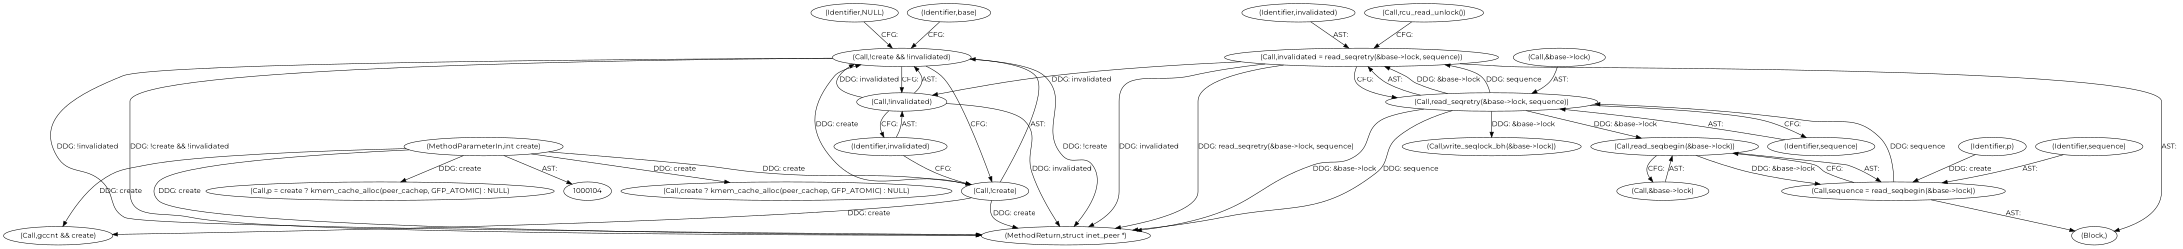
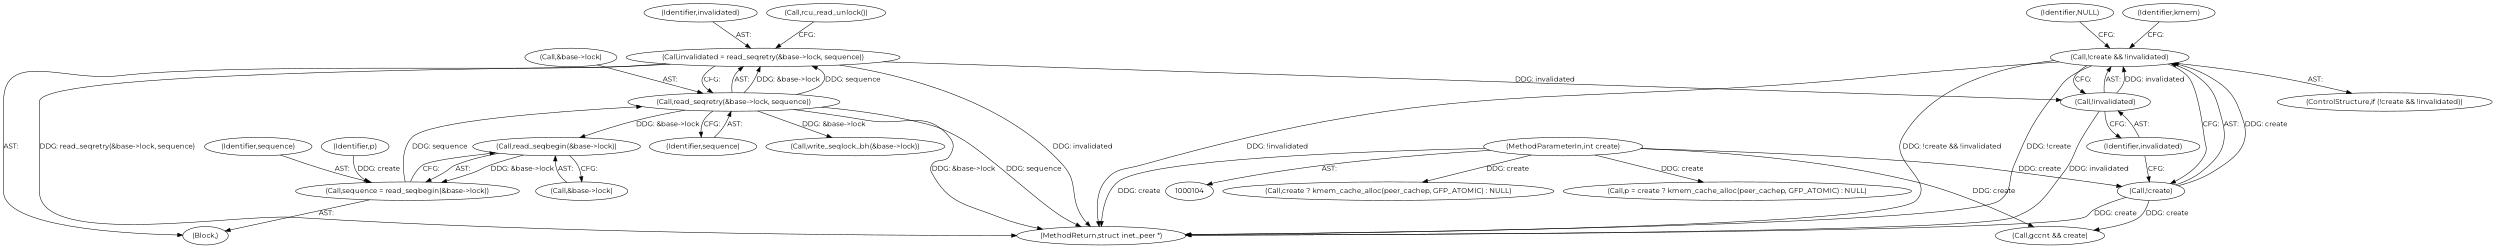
node "(Identifier,base)": label "(Identifier,base)" -> "(Identifier,kmem)"
node "(ControlStructure,if (!create && !invalidated))": added
